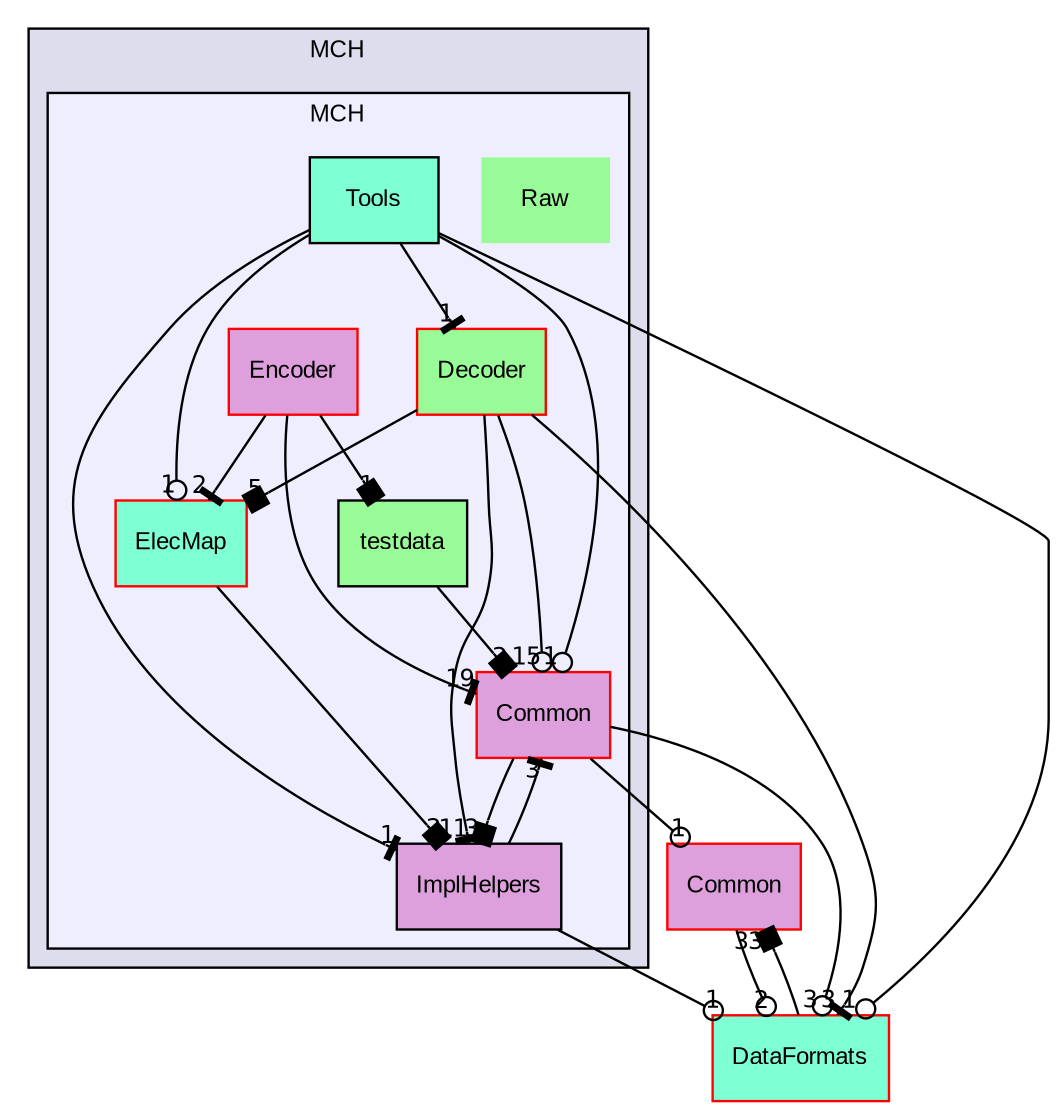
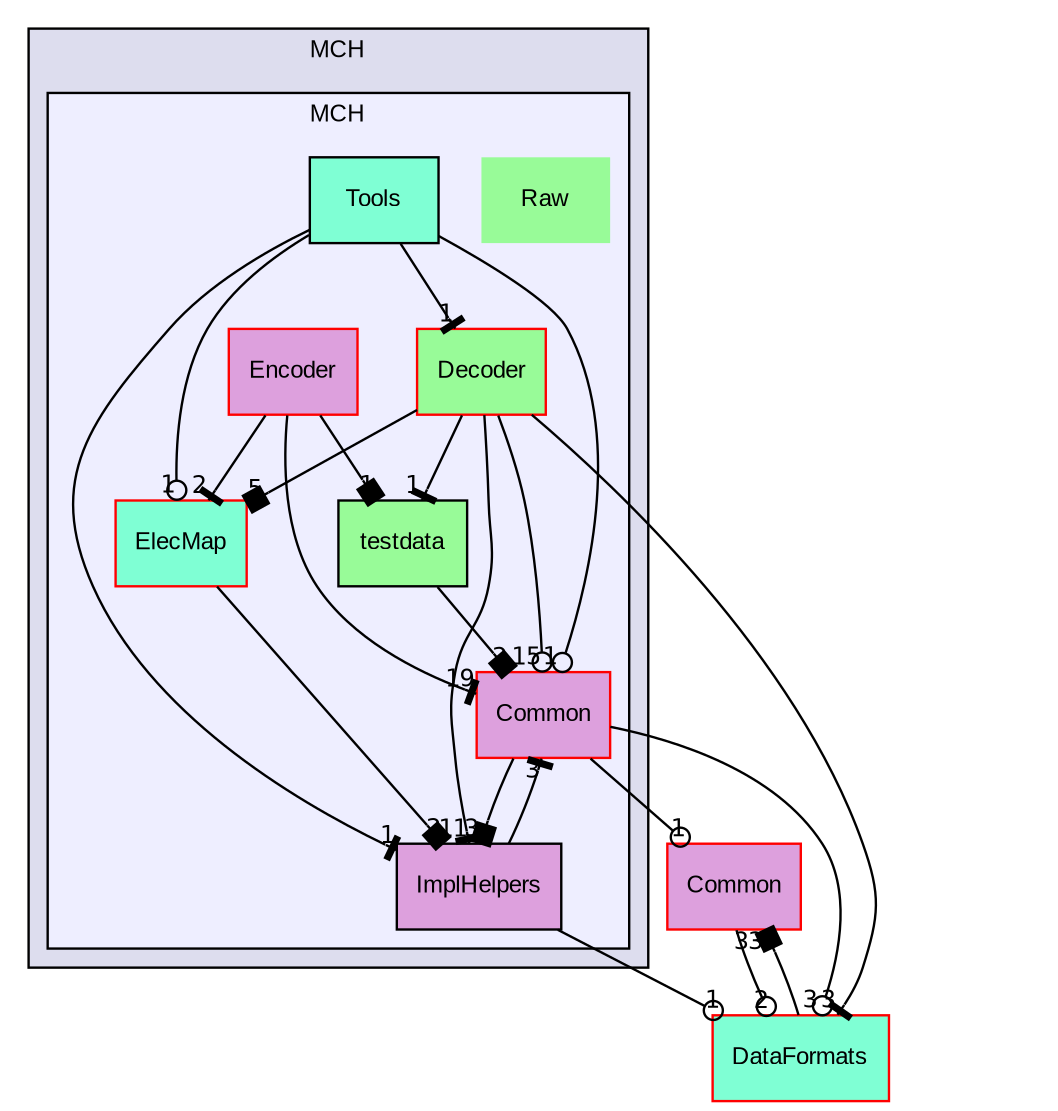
edge "Decoder" -> "testdata": added
edge "Tools" -> "DataFormats": removed
